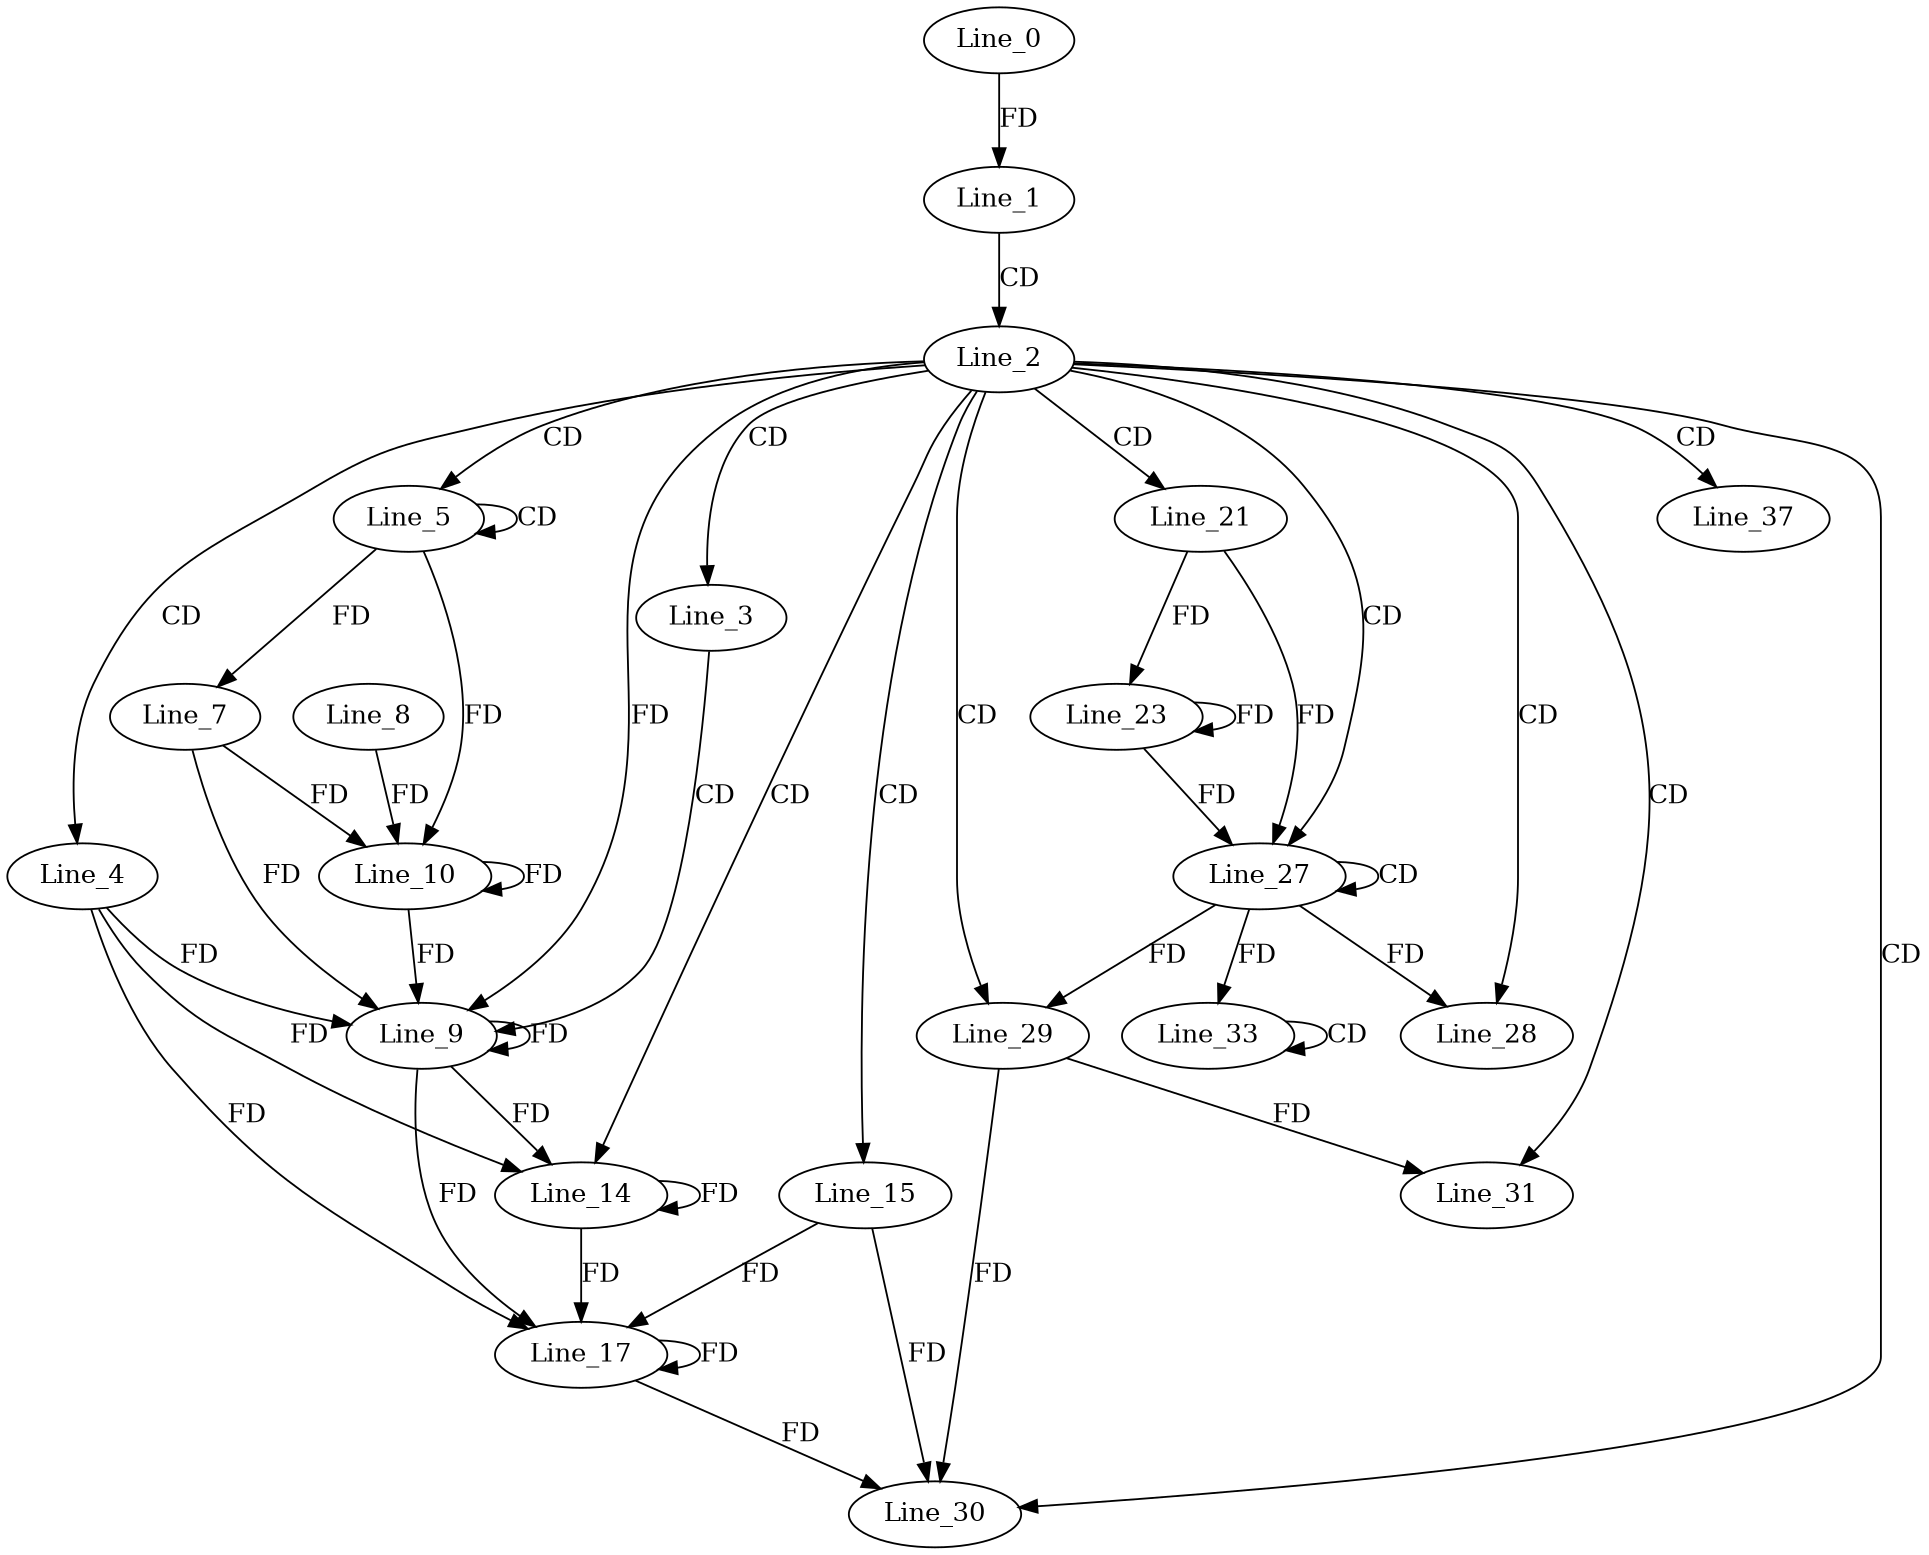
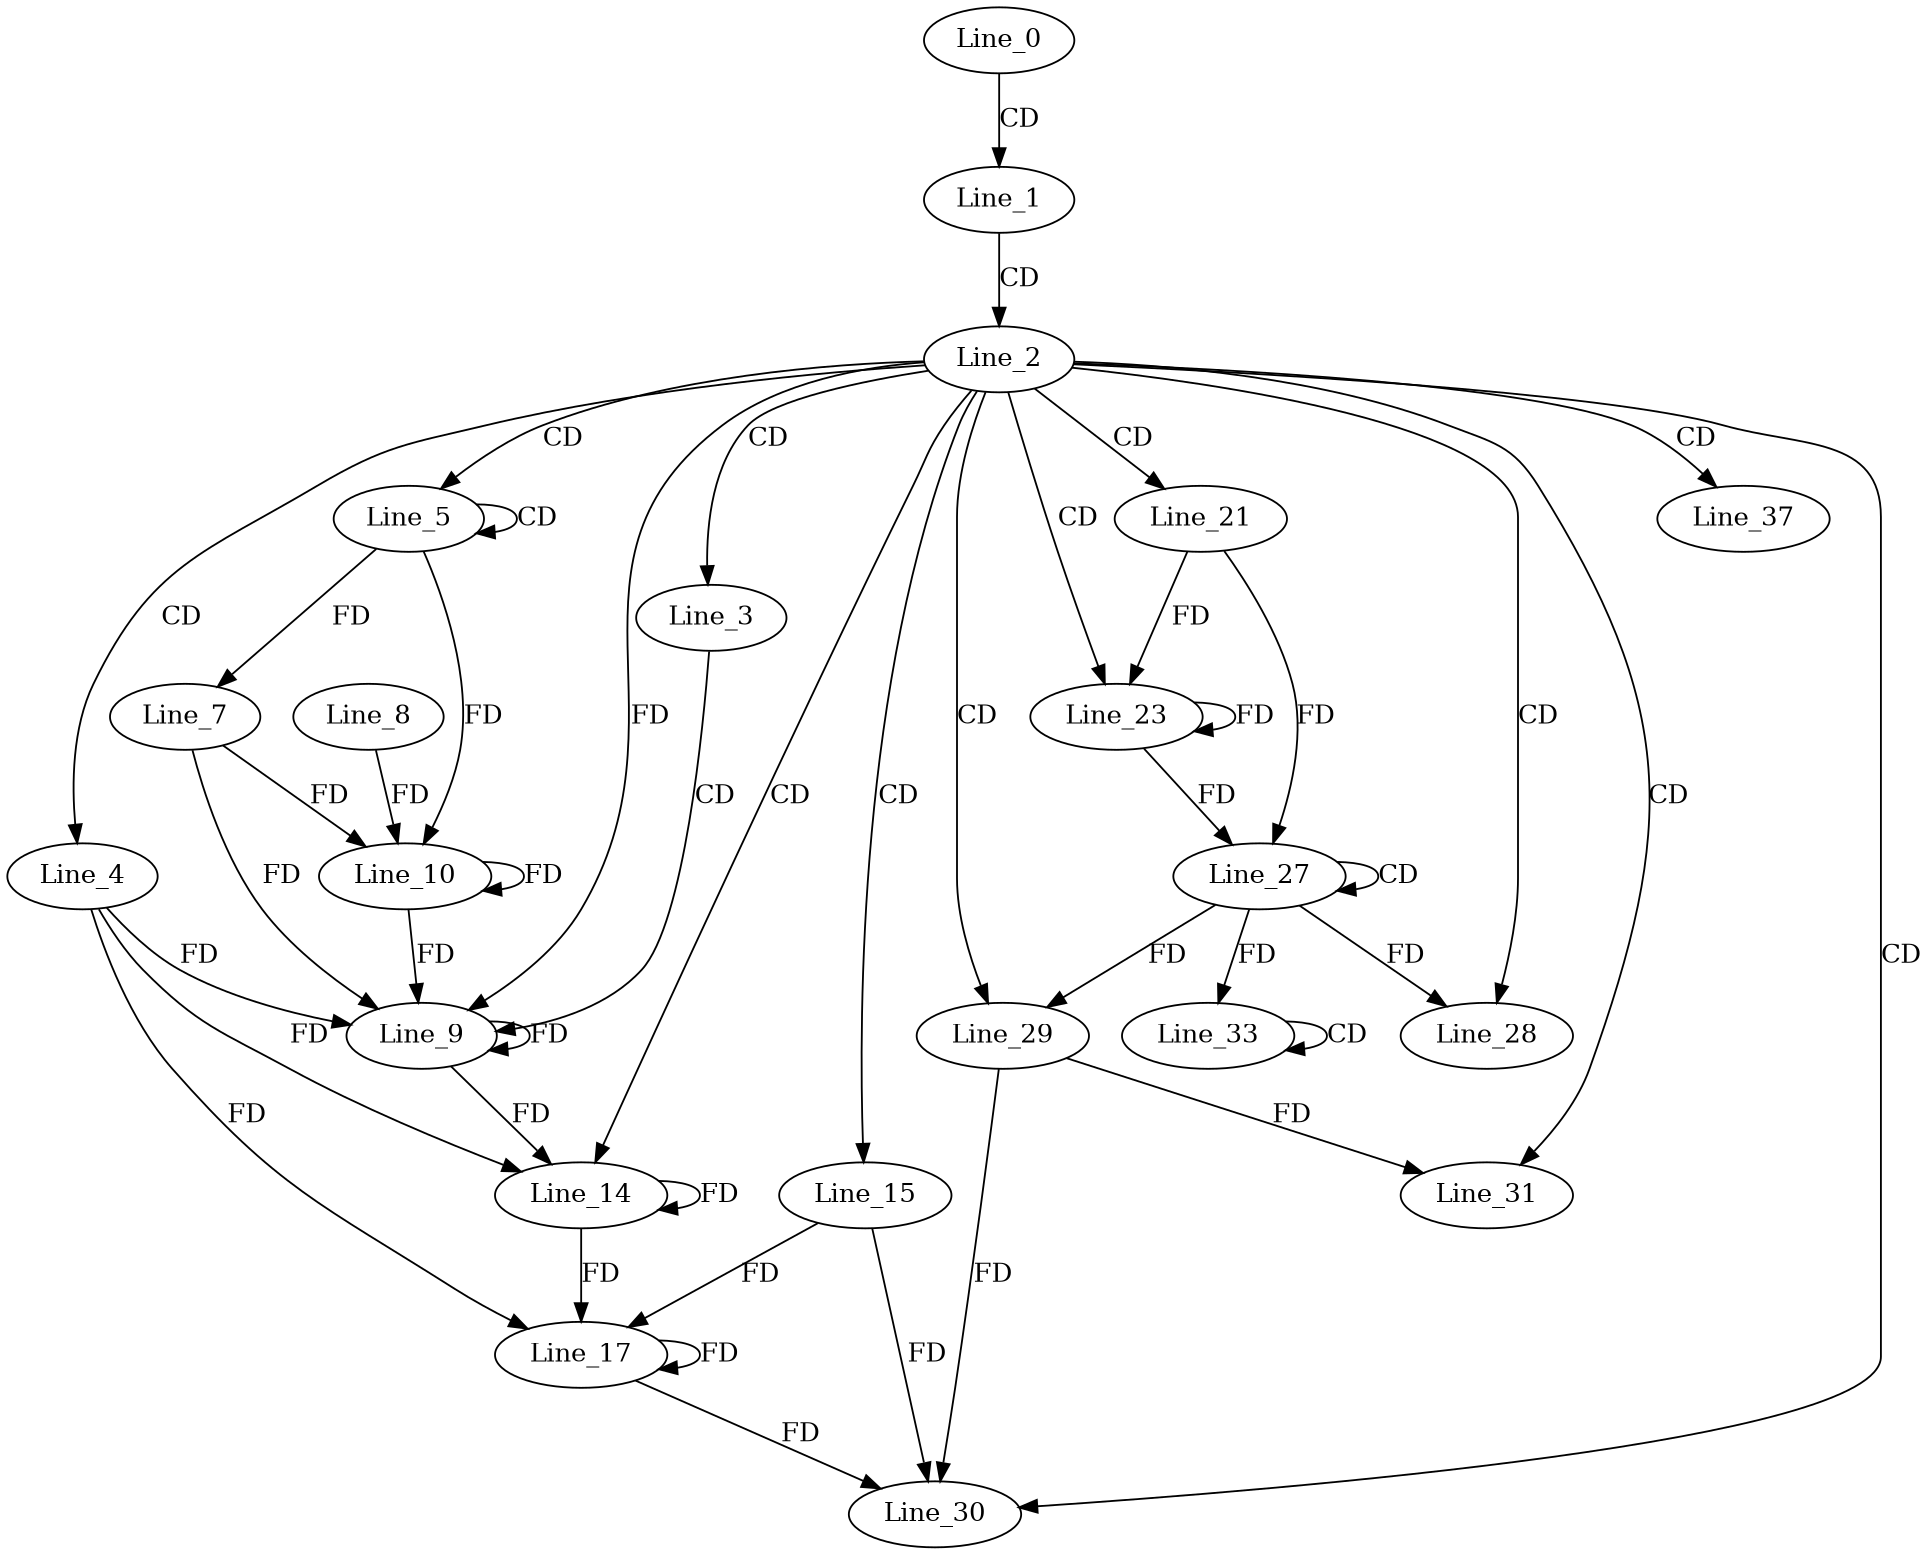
edge "Line_0" -> "Line_1": label "FD" -> "CD"
edge "Line_2" -> "Line_27": now "Line_2" -> "Line_23"
edge "Line_9" -> "Line_17": removed, label "FD"
